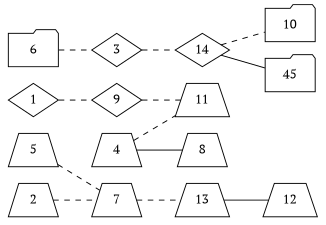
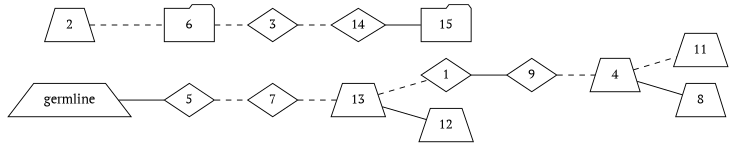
node "10": removed
node "45": label "45" -> "15"
edge "1" -- "13": added
node "germline": added
edge "1" -- "9": style dashed -> solid
edge "9" -- "11": now "9" -- "4"
node "5": shape trapezium -> diamond
edge "2" -- "7": now "2" -- "6"
node "7": shape trapezium -> diamond
